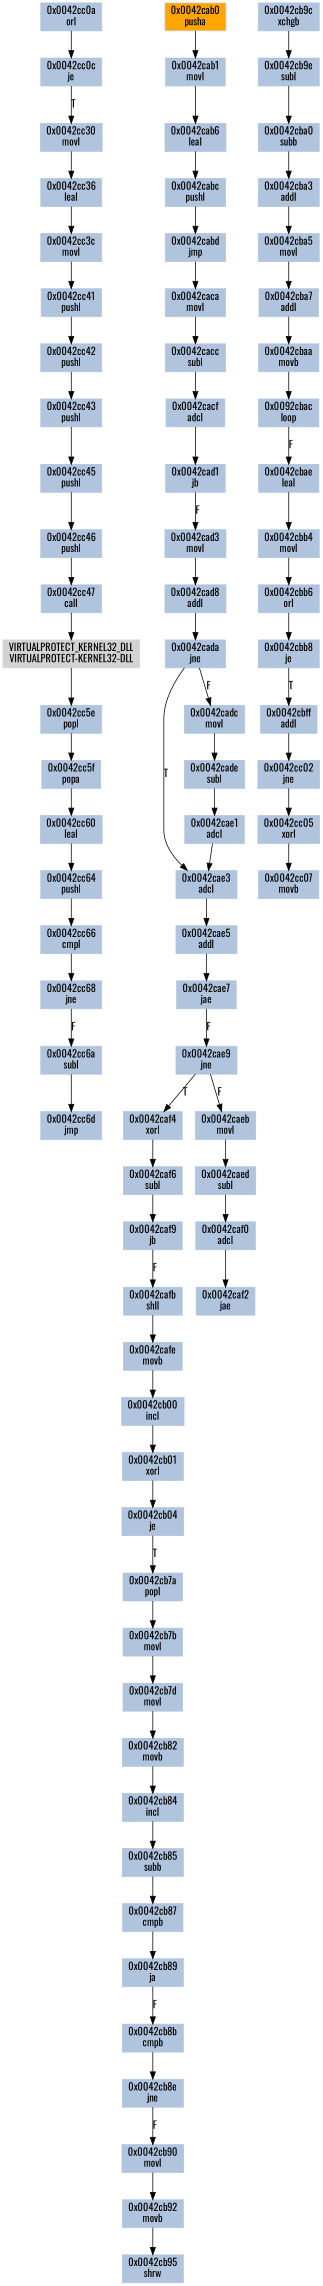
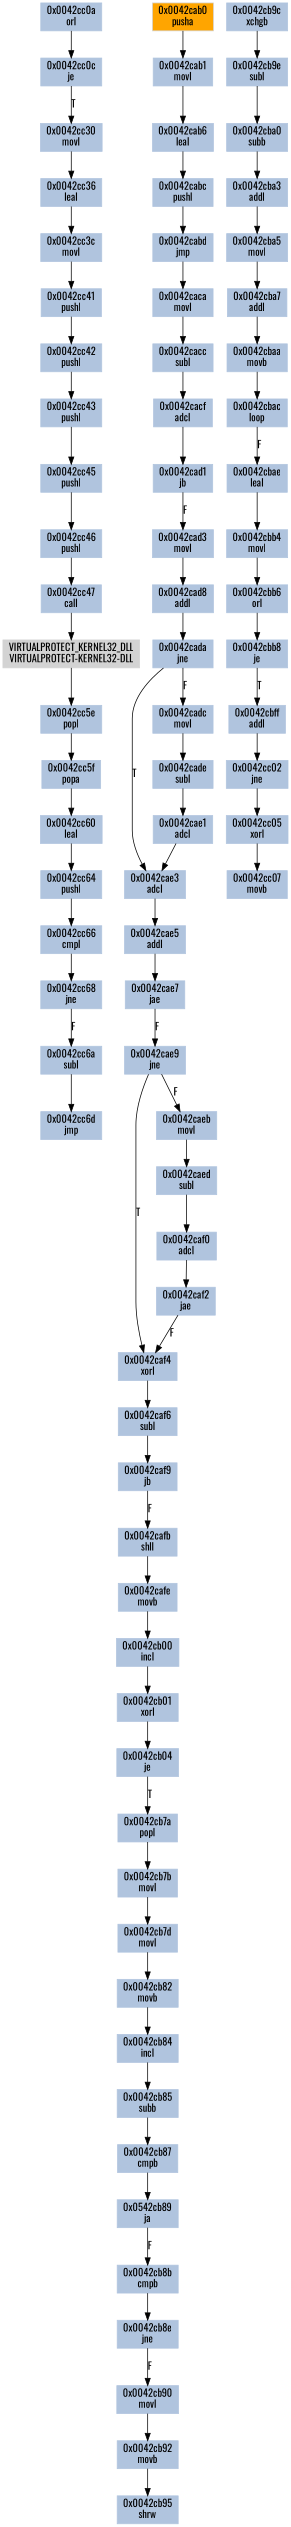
node "0x0092cbac loop": label "0x0092cbac loop" -> "0x0042cbac loop"
edge "0x0042caf2 jae" -> "0x0042caf4 xorl": added, label "F"
node "0x0042cb89 ja": label "0x0042cb89 ja" -> "0x0542cb89 ja"
